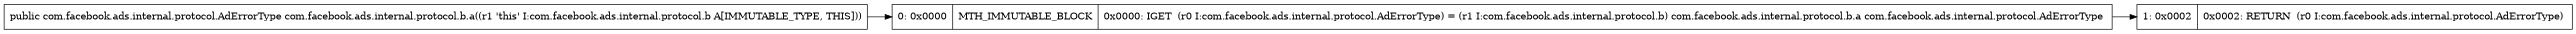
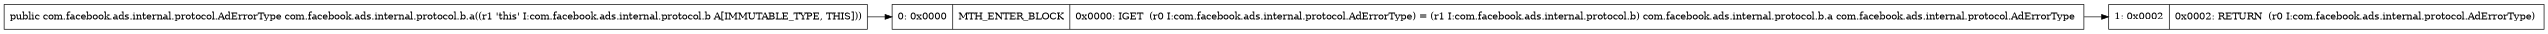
node "0: 0x0000": text "MTH_IMMUTABLE_BLOCK" -> "MTH_ENTER_BLOCK"
